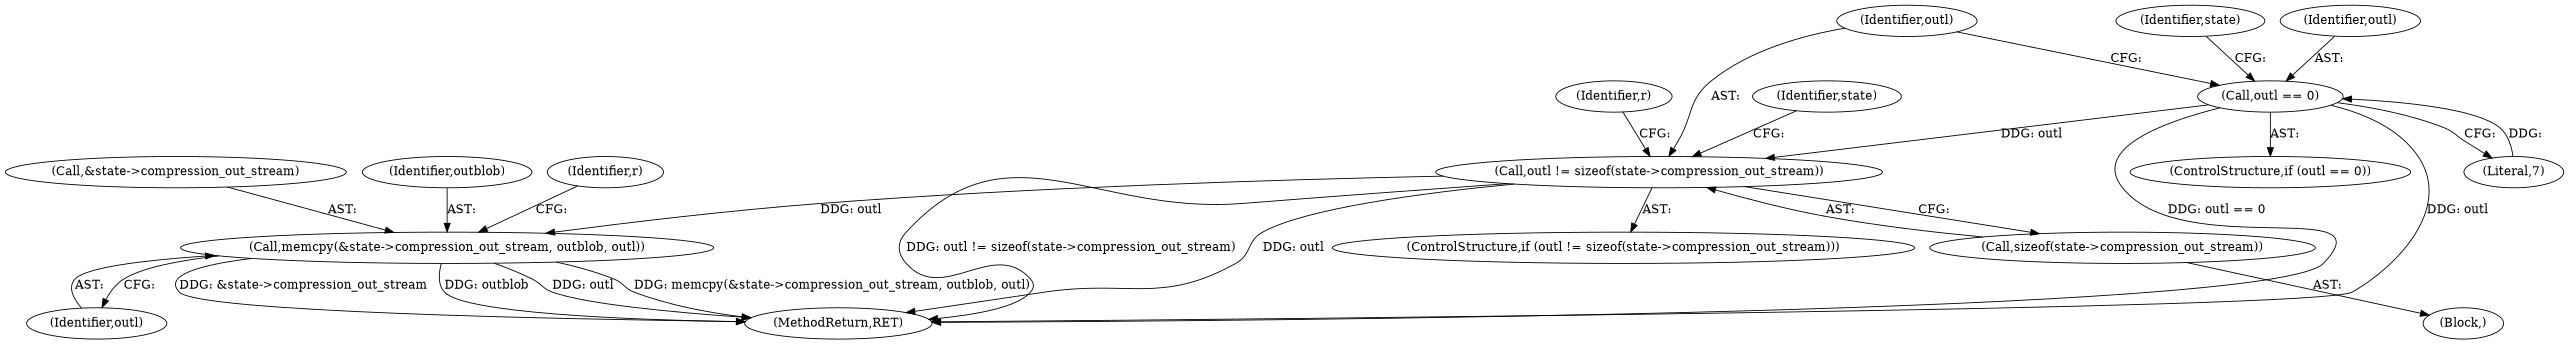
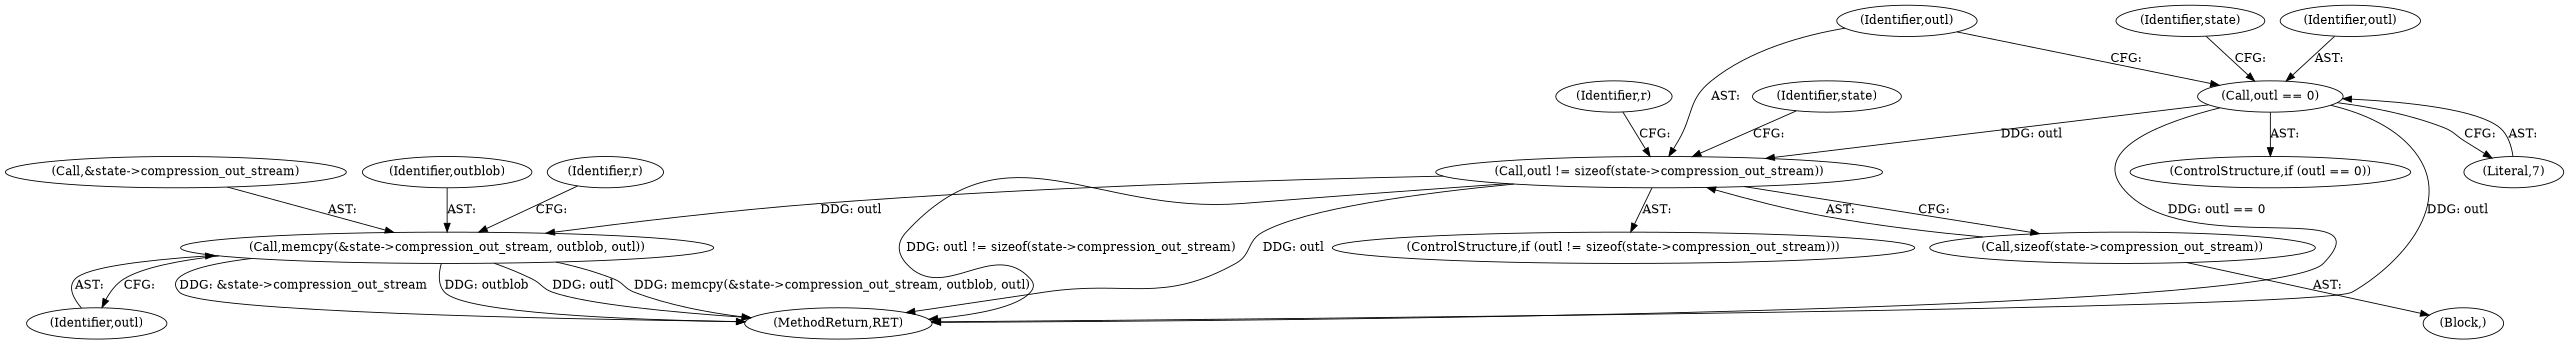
edge "(Literal,7)" -> "(Call,outl == 0)": label "DDG: " -> "AST: "
